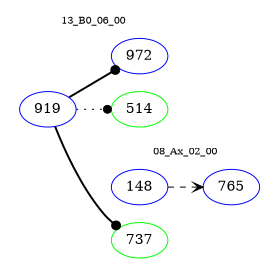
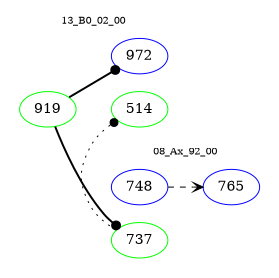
cluster "13_B0_06_00": label "13_B0_06_00" -> "13_B0_02_00"
node "919": color blue -> green
edge "919" -> "514": now "737" -> "514"
cluster "08_Ax_02_00": label "08_Ax_02_00" -> "08_Ax_92_00"
node "148": label "148" -> "748"
